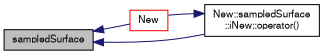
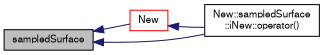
edge "New" -> "New::sampledSurface ::iNew::operator()": reversed
